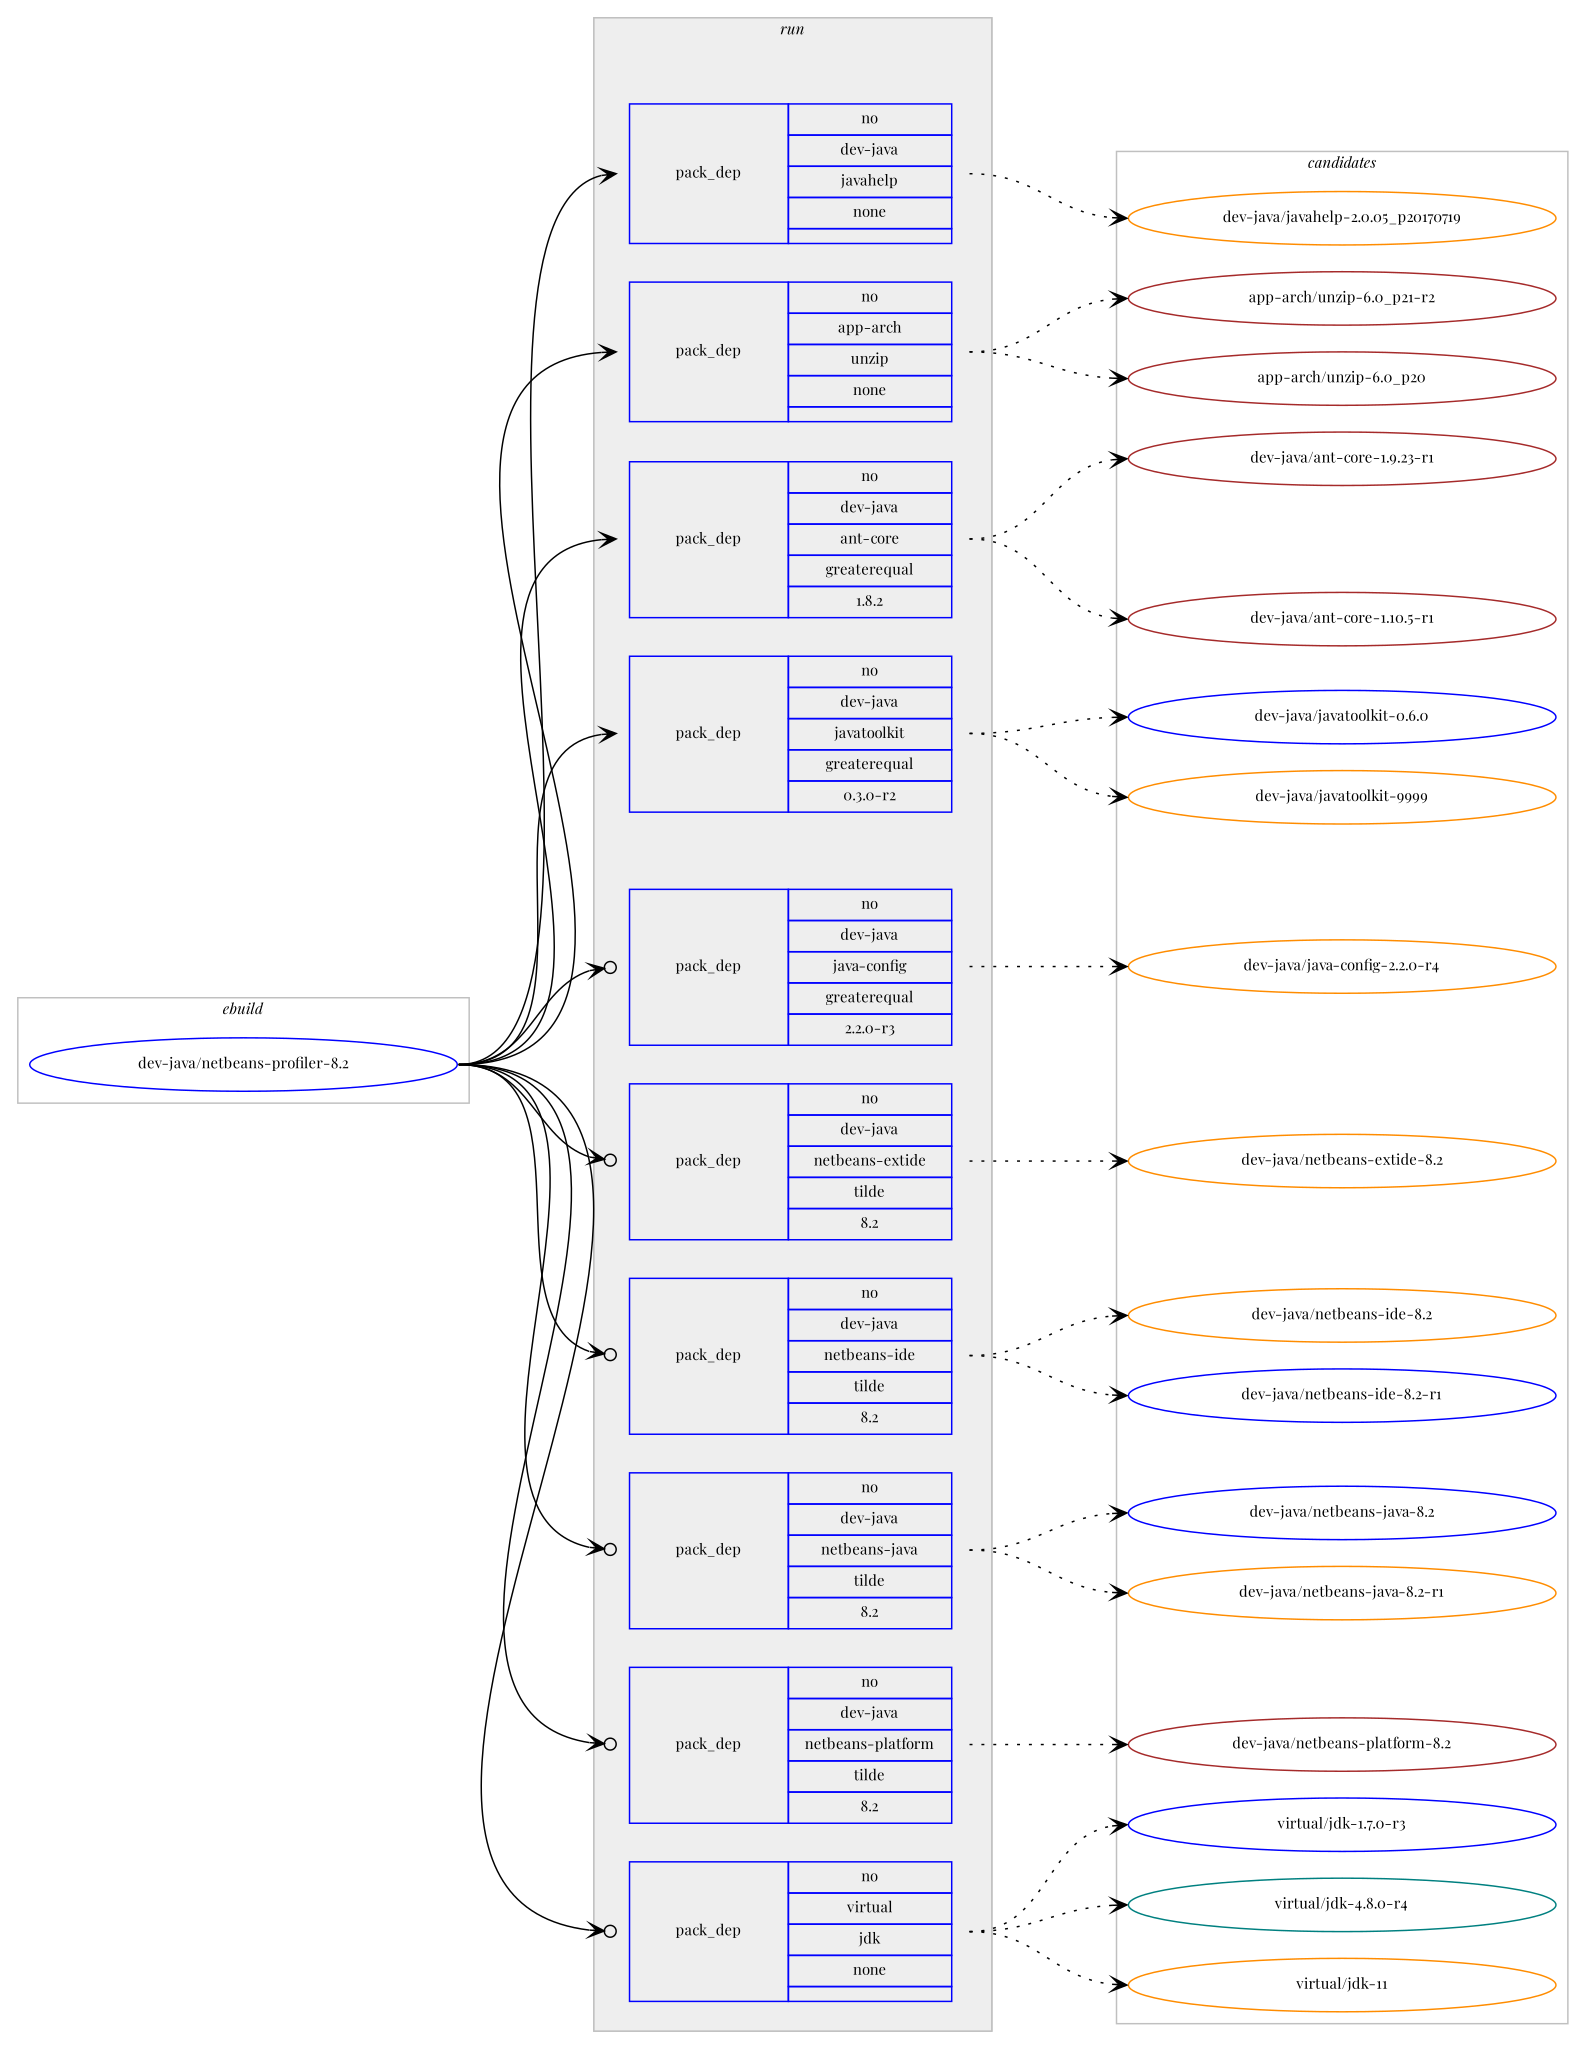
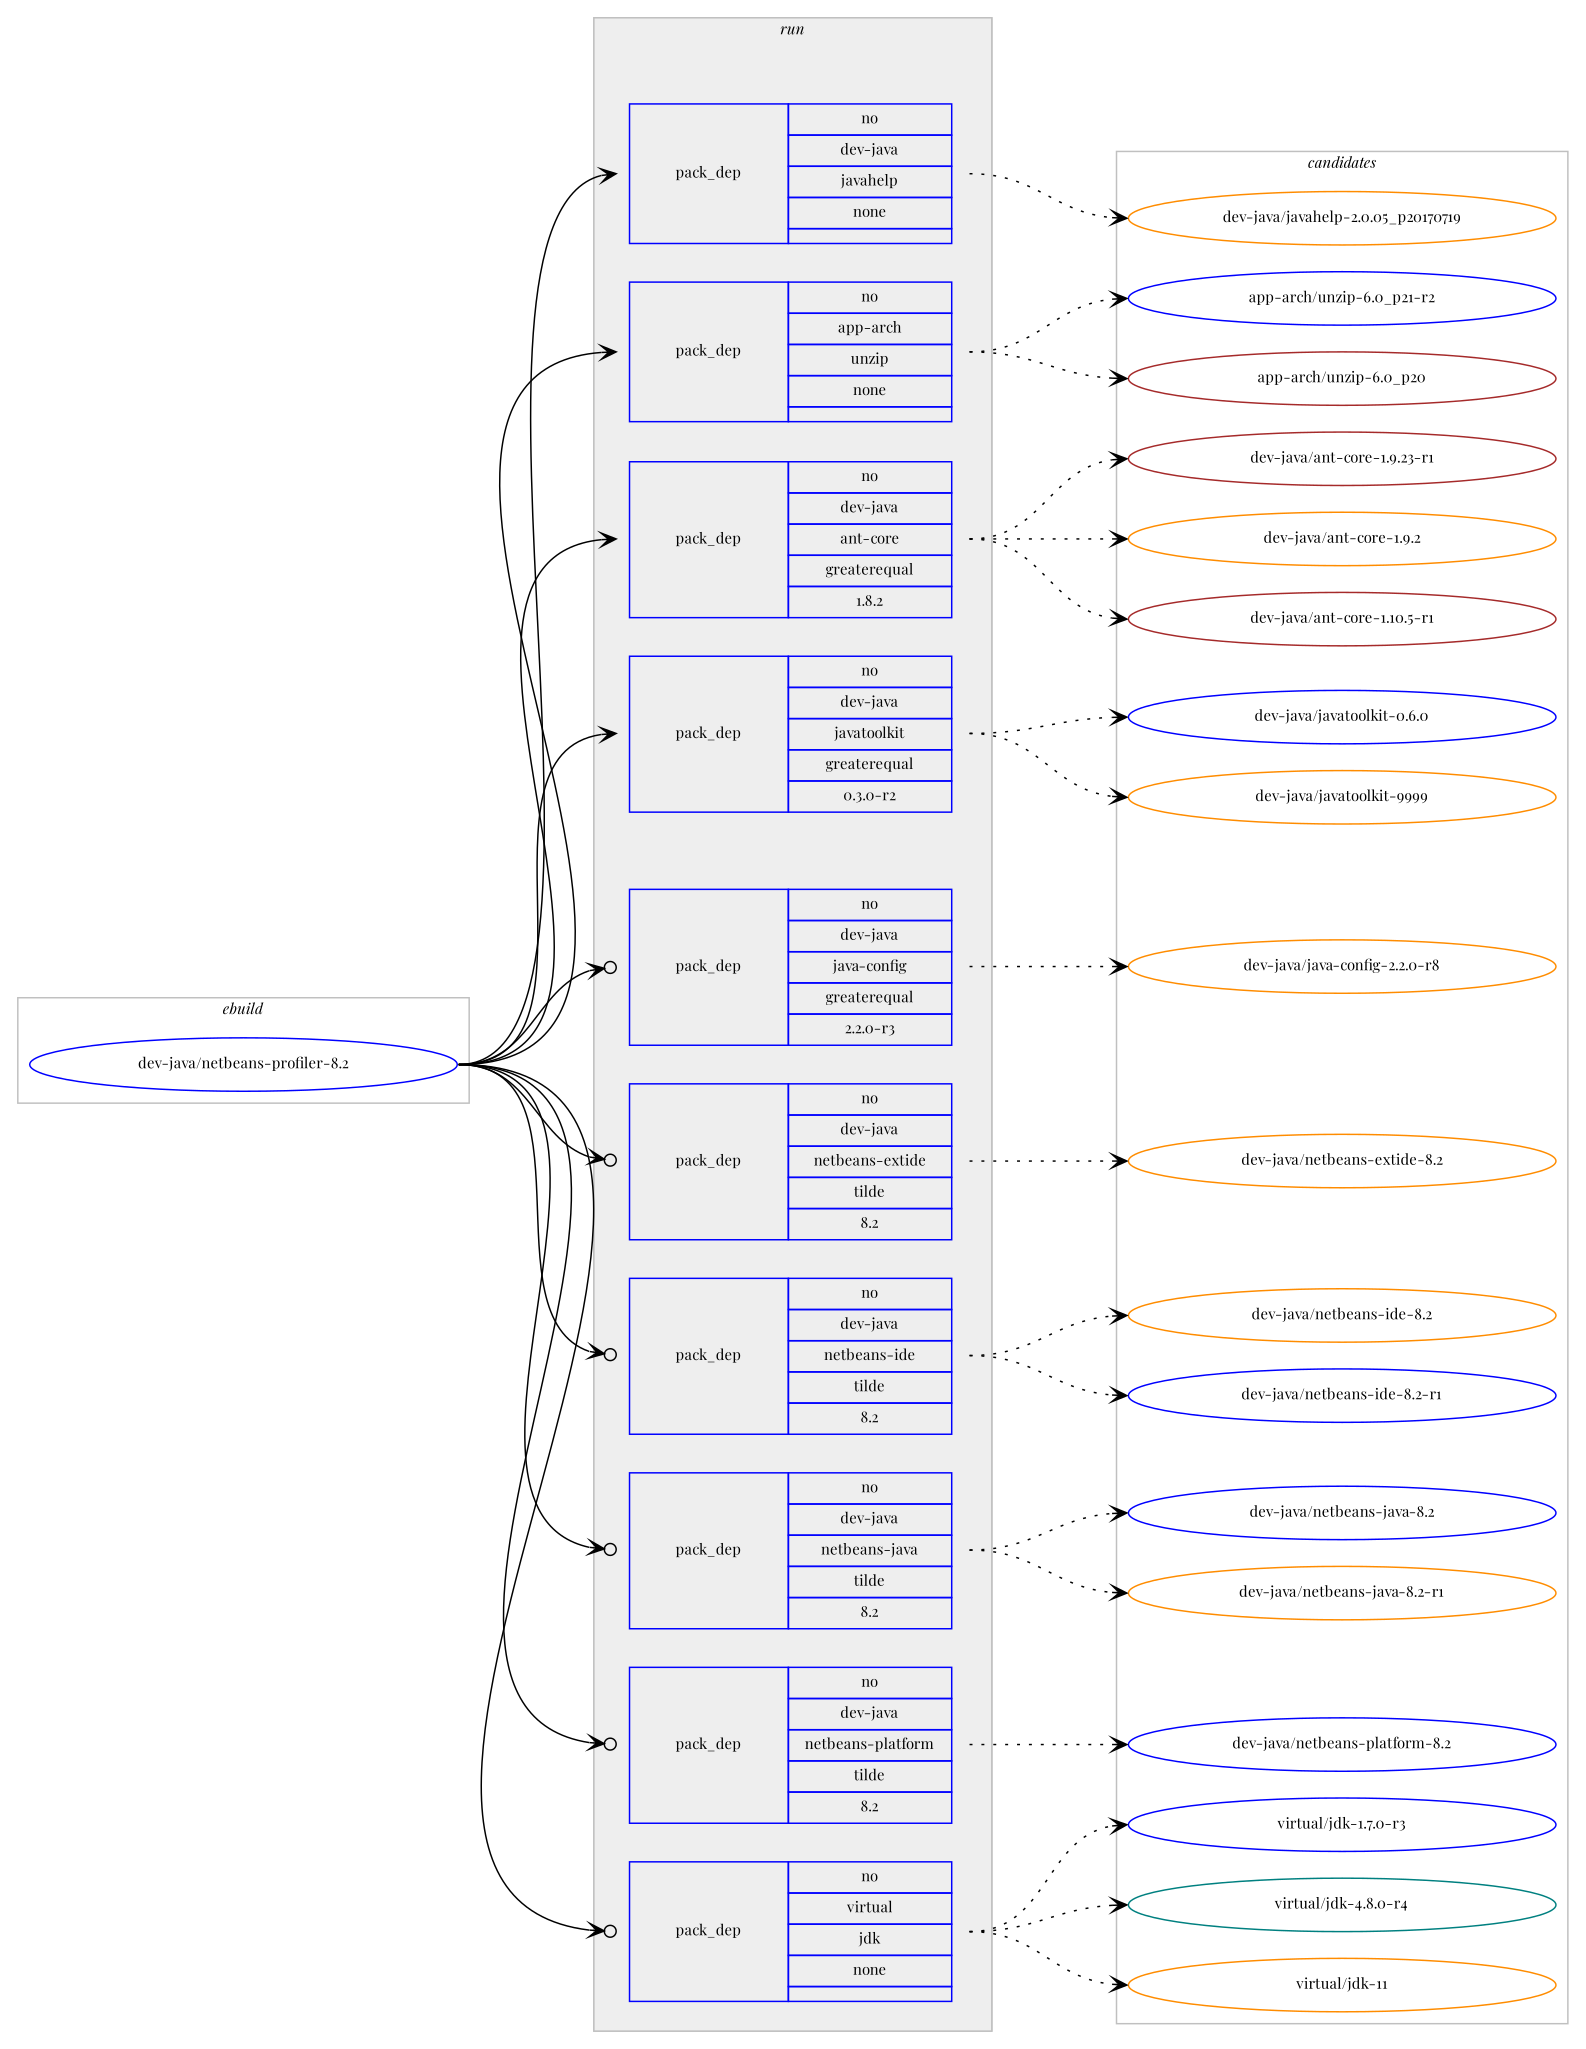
node "app-arch/unzip-6.0_p21-r2": color brown -> blue
node "dev-java/ant-core-1.9.2": added
node "dev-java/java-config-2.2.0-r4": label "dev-java/java-config-2.2.0-r4" -> "dev-java/java-config-2.2.0-r8"
node "dev-java/netbeans-platform-8.2": color brown -> blue
